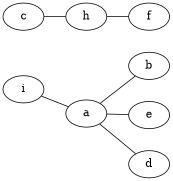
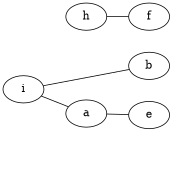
node "c": removed
edge "b" -- "a": now "b" -- "i"
node "d": removed
